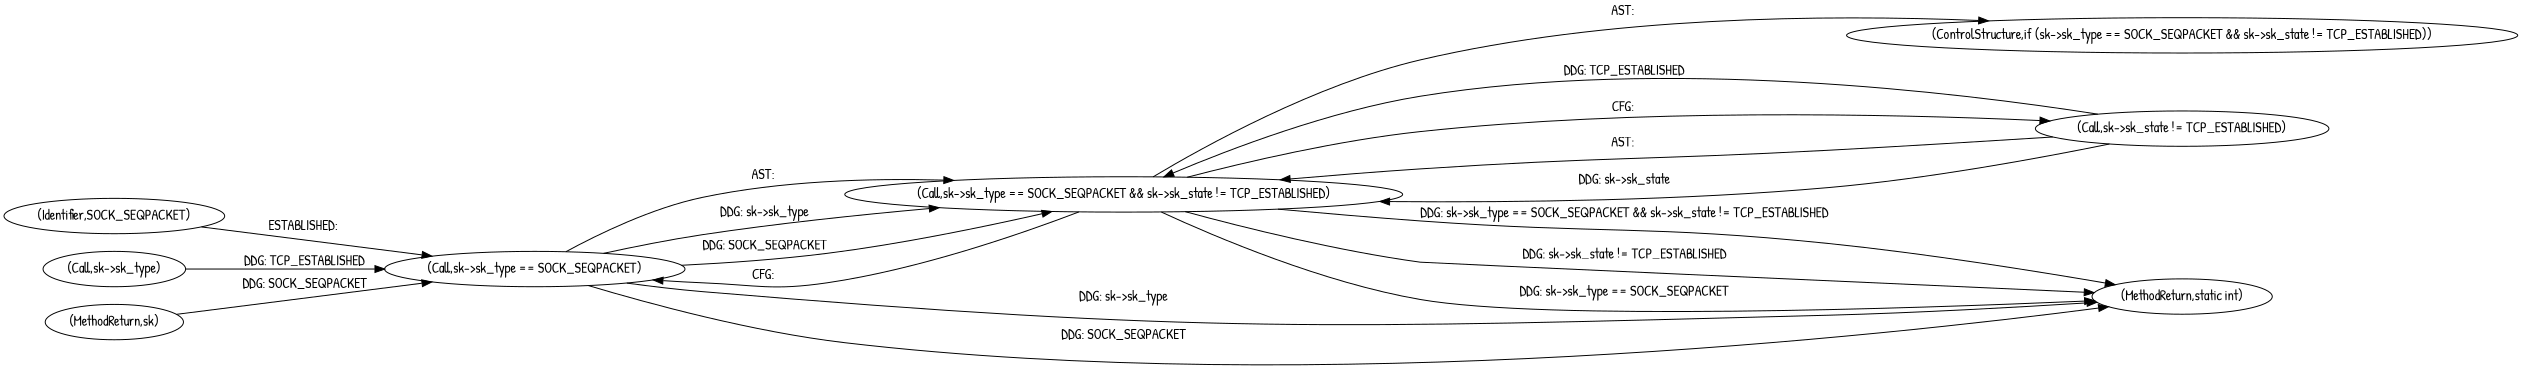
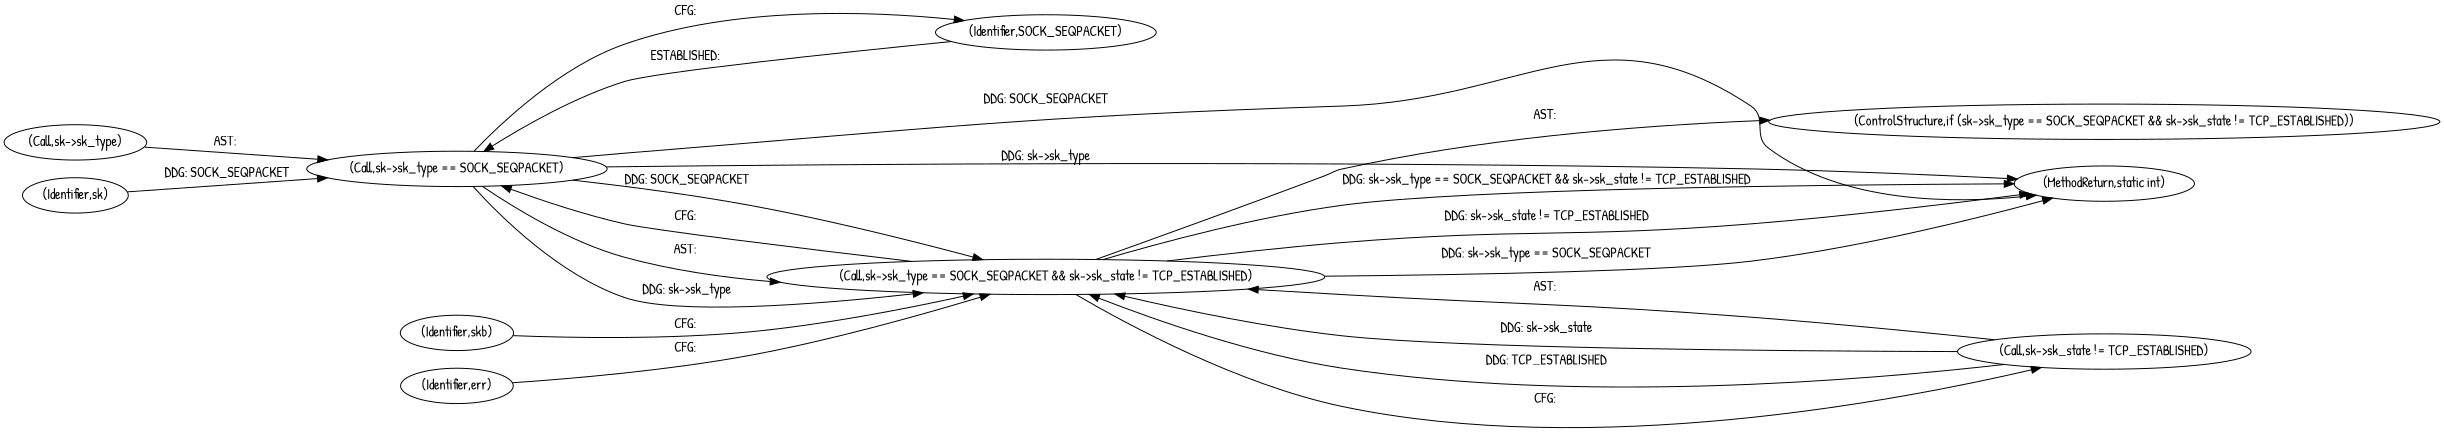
edge "(Call,sk->sk_type == SOCK_SEQPACKET)" -> "(Identifier,SOCK_SEQPACKET)": added, label "CFG:"
edge "(Call,sk->sk_type)" -> "(Call,sk->sk_type == SOCK_SEQPACKET)": label "DDG: TCP_ESTABLISHED" -> "AST: "
node "(MethodReturn,sk)": label "(MethodReturn,sk)" -> "(Identifier,sk)"
node "(Identifier,skb)": added
node "(Identifier,err)": added
